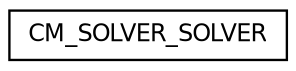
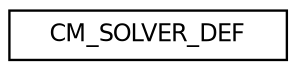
node "CM_SOLVER_SOLVER": label "CM_SOLVER_SOLVER" -> "CM_SOLVER_DEF"
